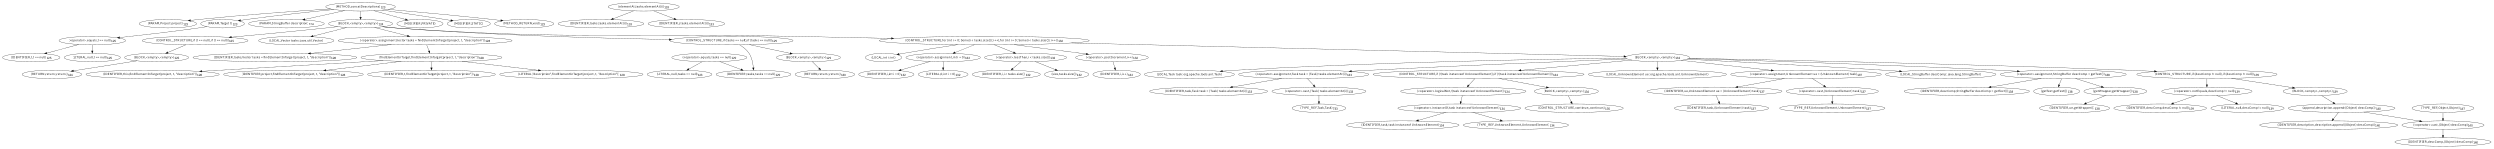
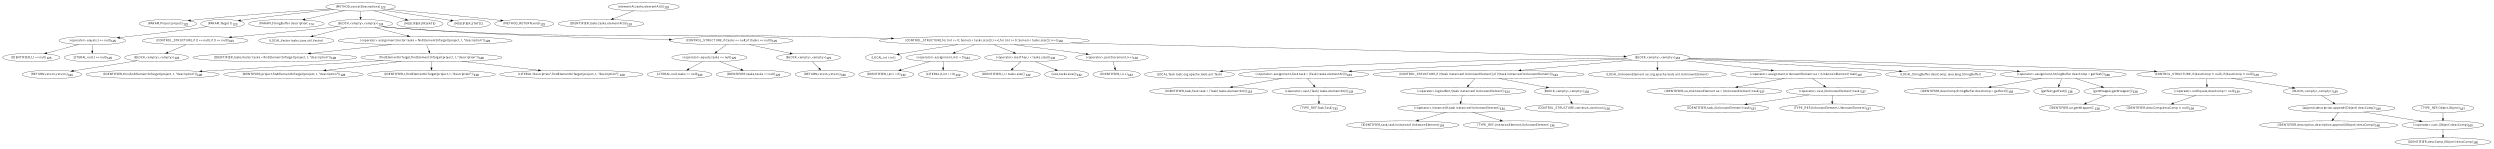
node "(IDENTIFIER,i,tasks.elementAt(i))": removed
edge "(CONTROL_STRUCTURE,if (tasks == null),if (tasks == null))" -> "(IDENTIFIER,tasks,tasks == null)": now "(CONTROL_STRUCTURE,if (tasks == null),if (tasks == null))" -> "(<operator>.equals,tasks == null)"
edge "(IDENTIFIER,ue,UnknownElement ue = (UnknownElement) task)" -> "(IDENTIFIER,task,(UnknownElement) task)": now "(<operator>.cast,(UnknownElement) task)" -> "(IDENTIFIER,task,(UnknownElement) task)"
node "(LITERAL,null,descComp != null)": removed
